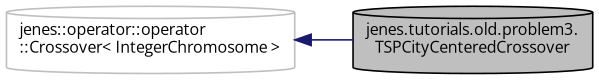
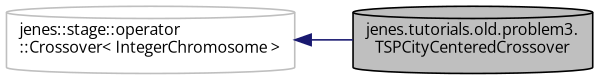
node "jenes::operator::operator ::Crossover< IntegerChromosome >": label "jenes::operator::operator ::Crossover< IntegerChromosome >" -> "jenes::stage::operator ::Crossover< IntegerChromosome >"
